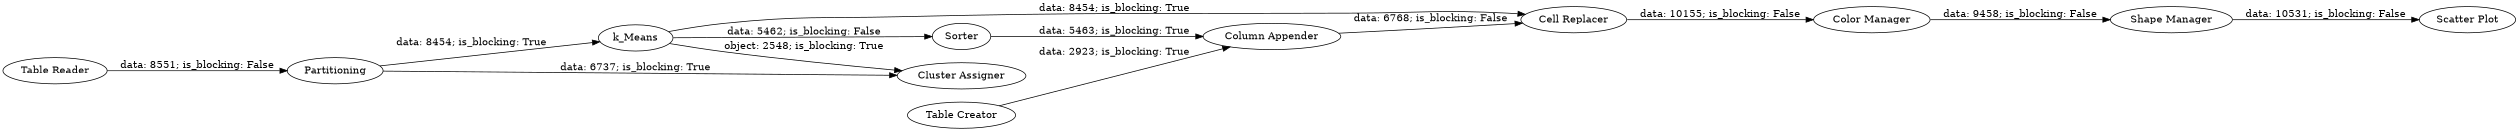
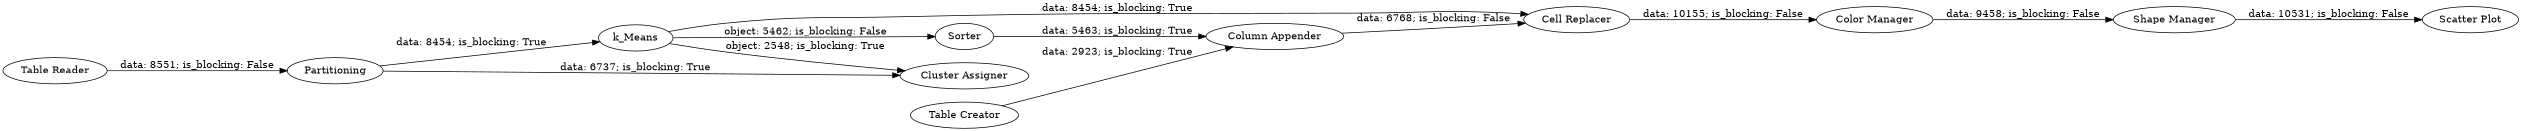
edge "k_Means" -> "Sorter": label "data: 5462; is_blocking: False" -> "object: 5462; is_blocking: False"
